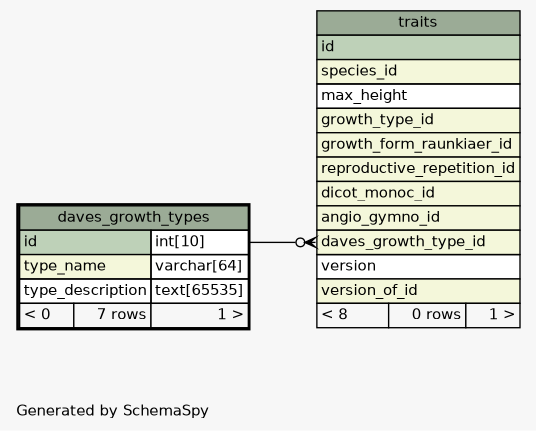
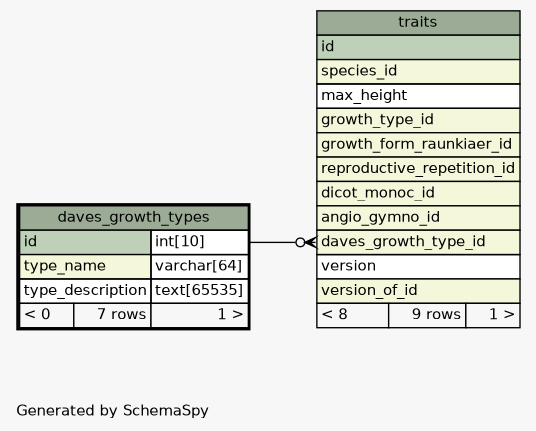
node "traits": text "0 rows" -> "9 rows"
